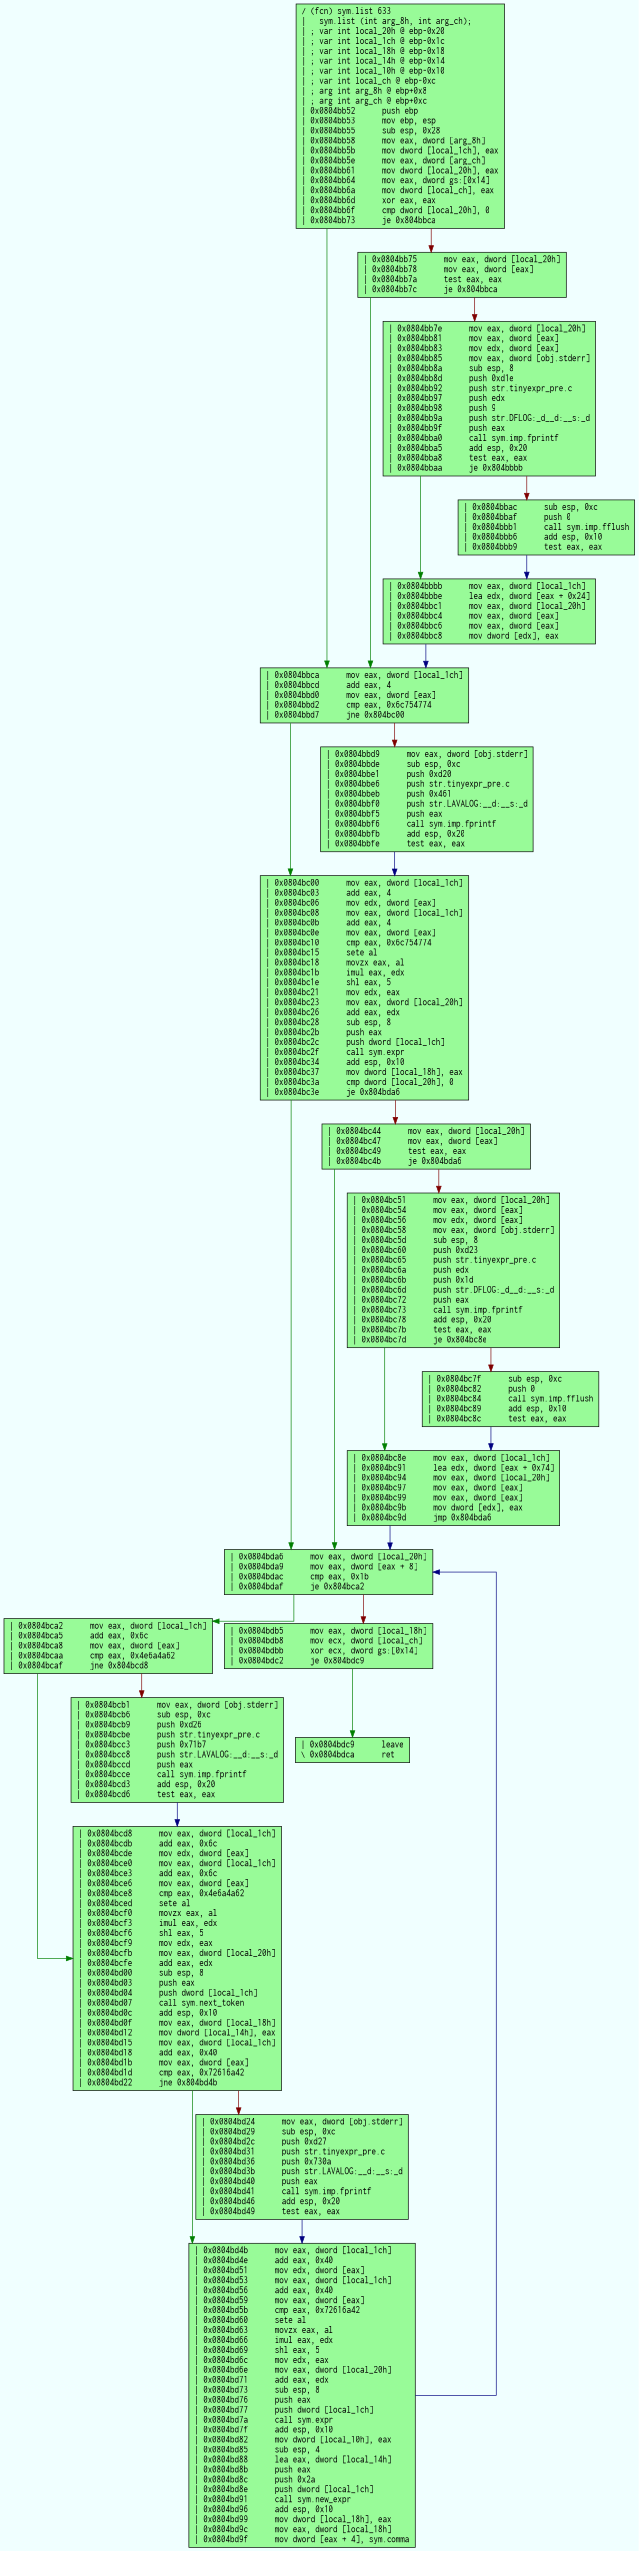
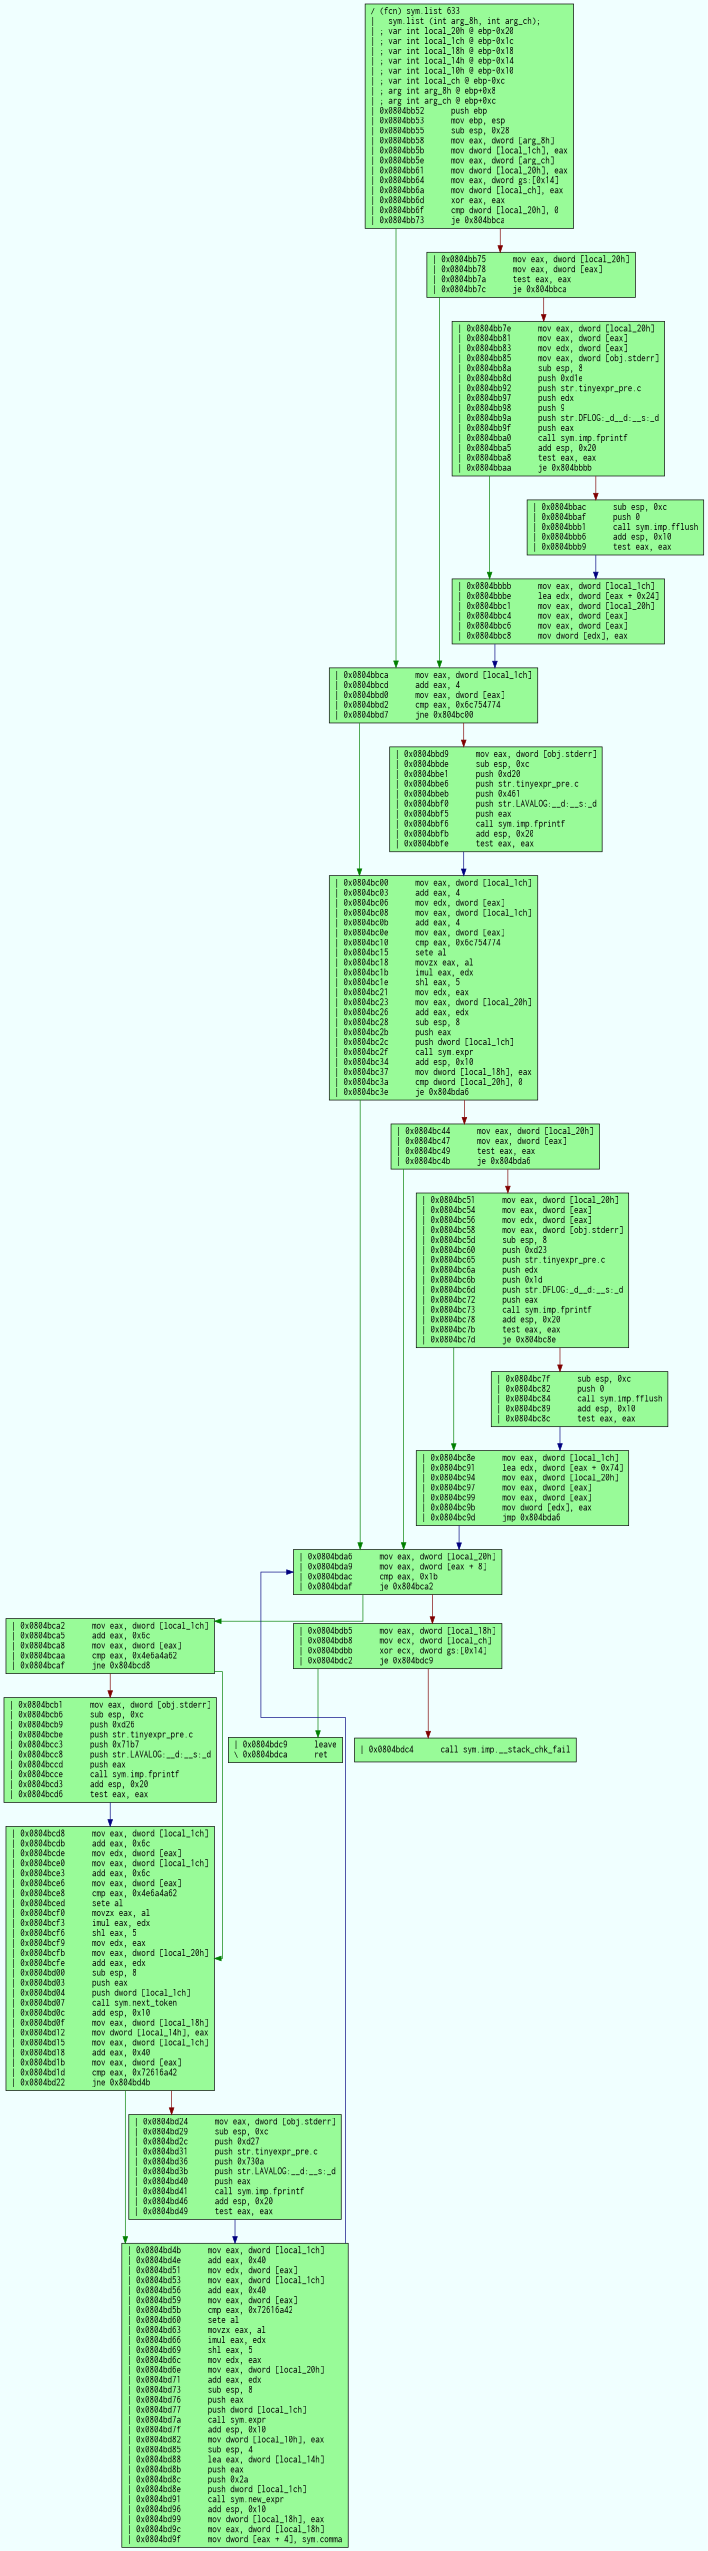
node "| 0x0804bdc4      call sym.imp.__stack_chk_fail": added
